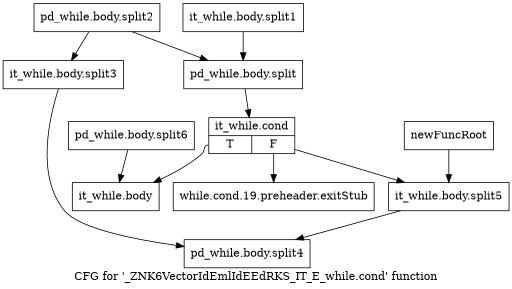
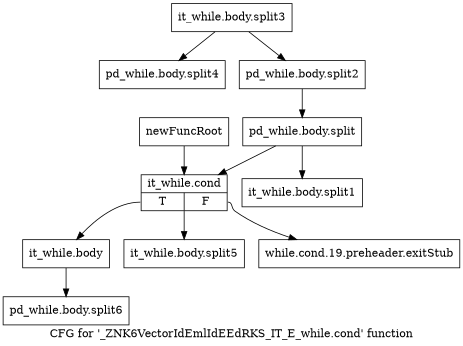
edge "it_while.body.split1" -> "pd_while.body.split": reversed
edge "pd_while.body.split2" -> "it_while.body.split3": reversed
edge "pd_while.body.split6" -> "it_while.body": reversed
edge "newFuncRoot" -> "it_while.body.split5": now "newFuncRoot" -> "it_while.cond"
edge "it_while.body.split5" -> "pd_while.body.split4": removed
